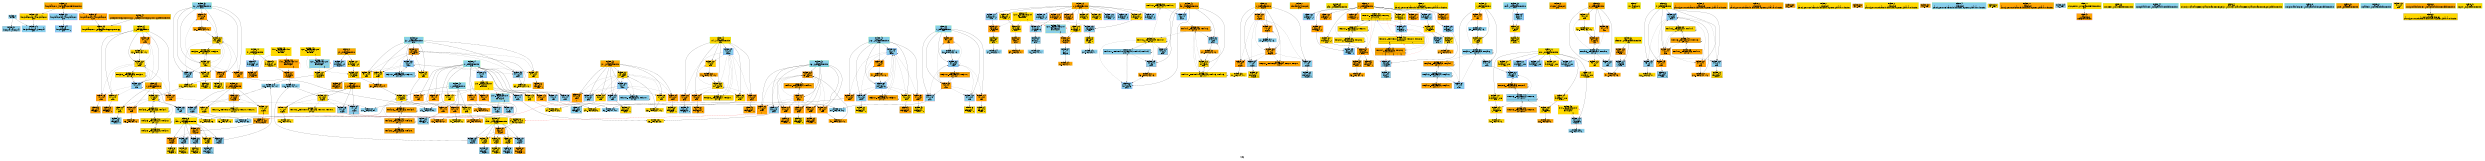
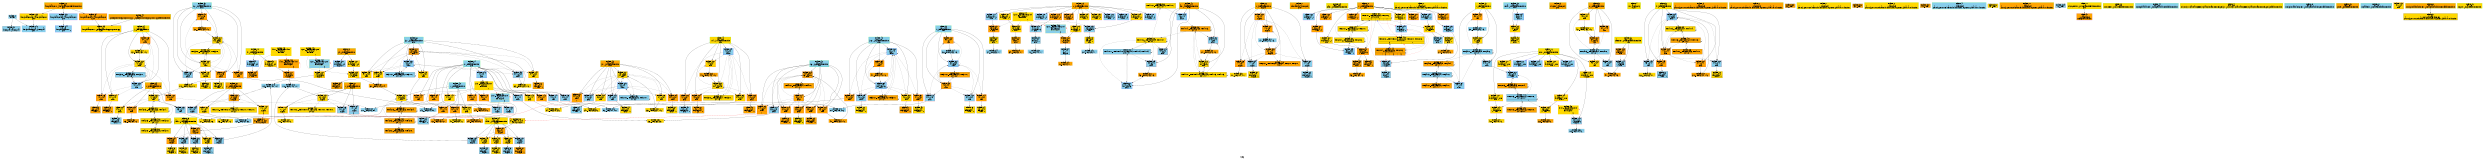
node "NodeID: 381": fillcolor gold -> skyblue
